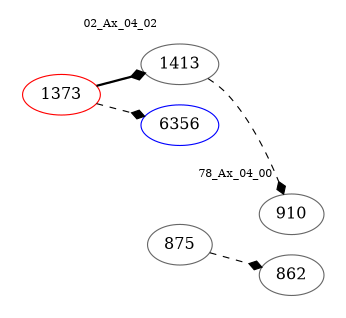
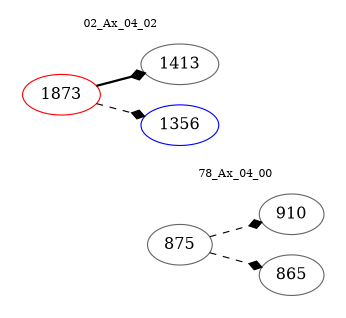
node "1373": label "1373" -> "1873"
node "6356": label "6356" -> "1356"
edge "1413" -> "910": now "875" -> "910"
node "862": label "862" -> "865"
